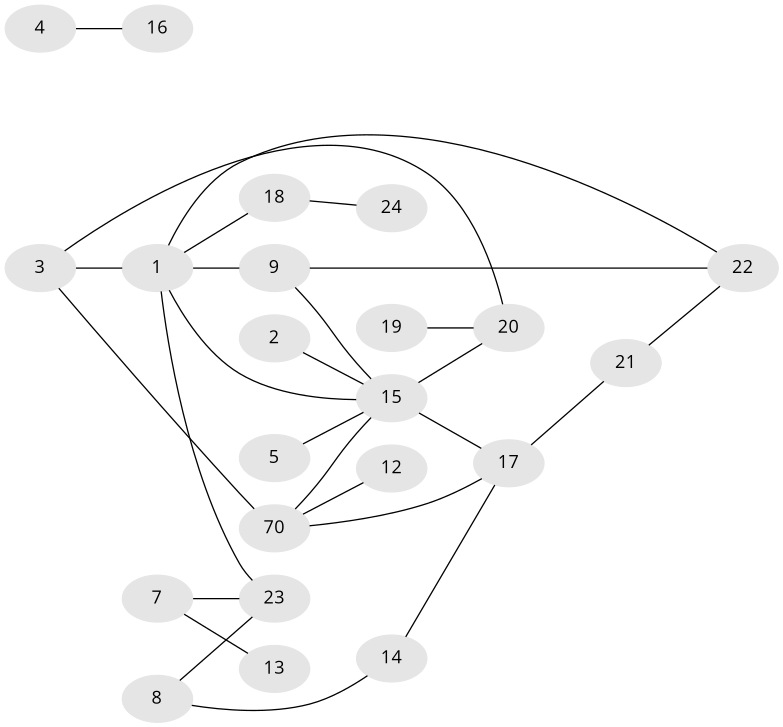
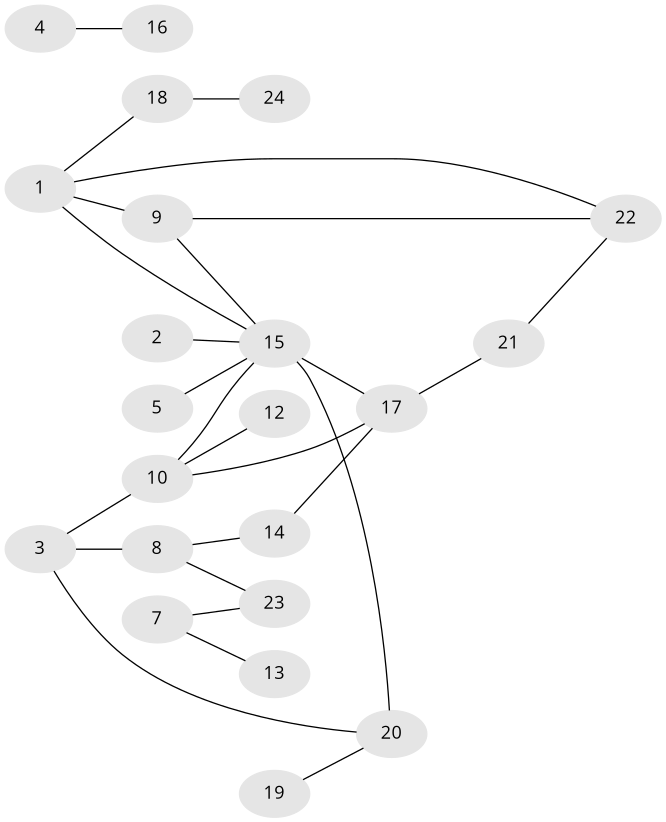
edge "3" -- "1": now "3" -- "8"
edge "1" -- "23": removed
node "70": label "70" -> "10"
